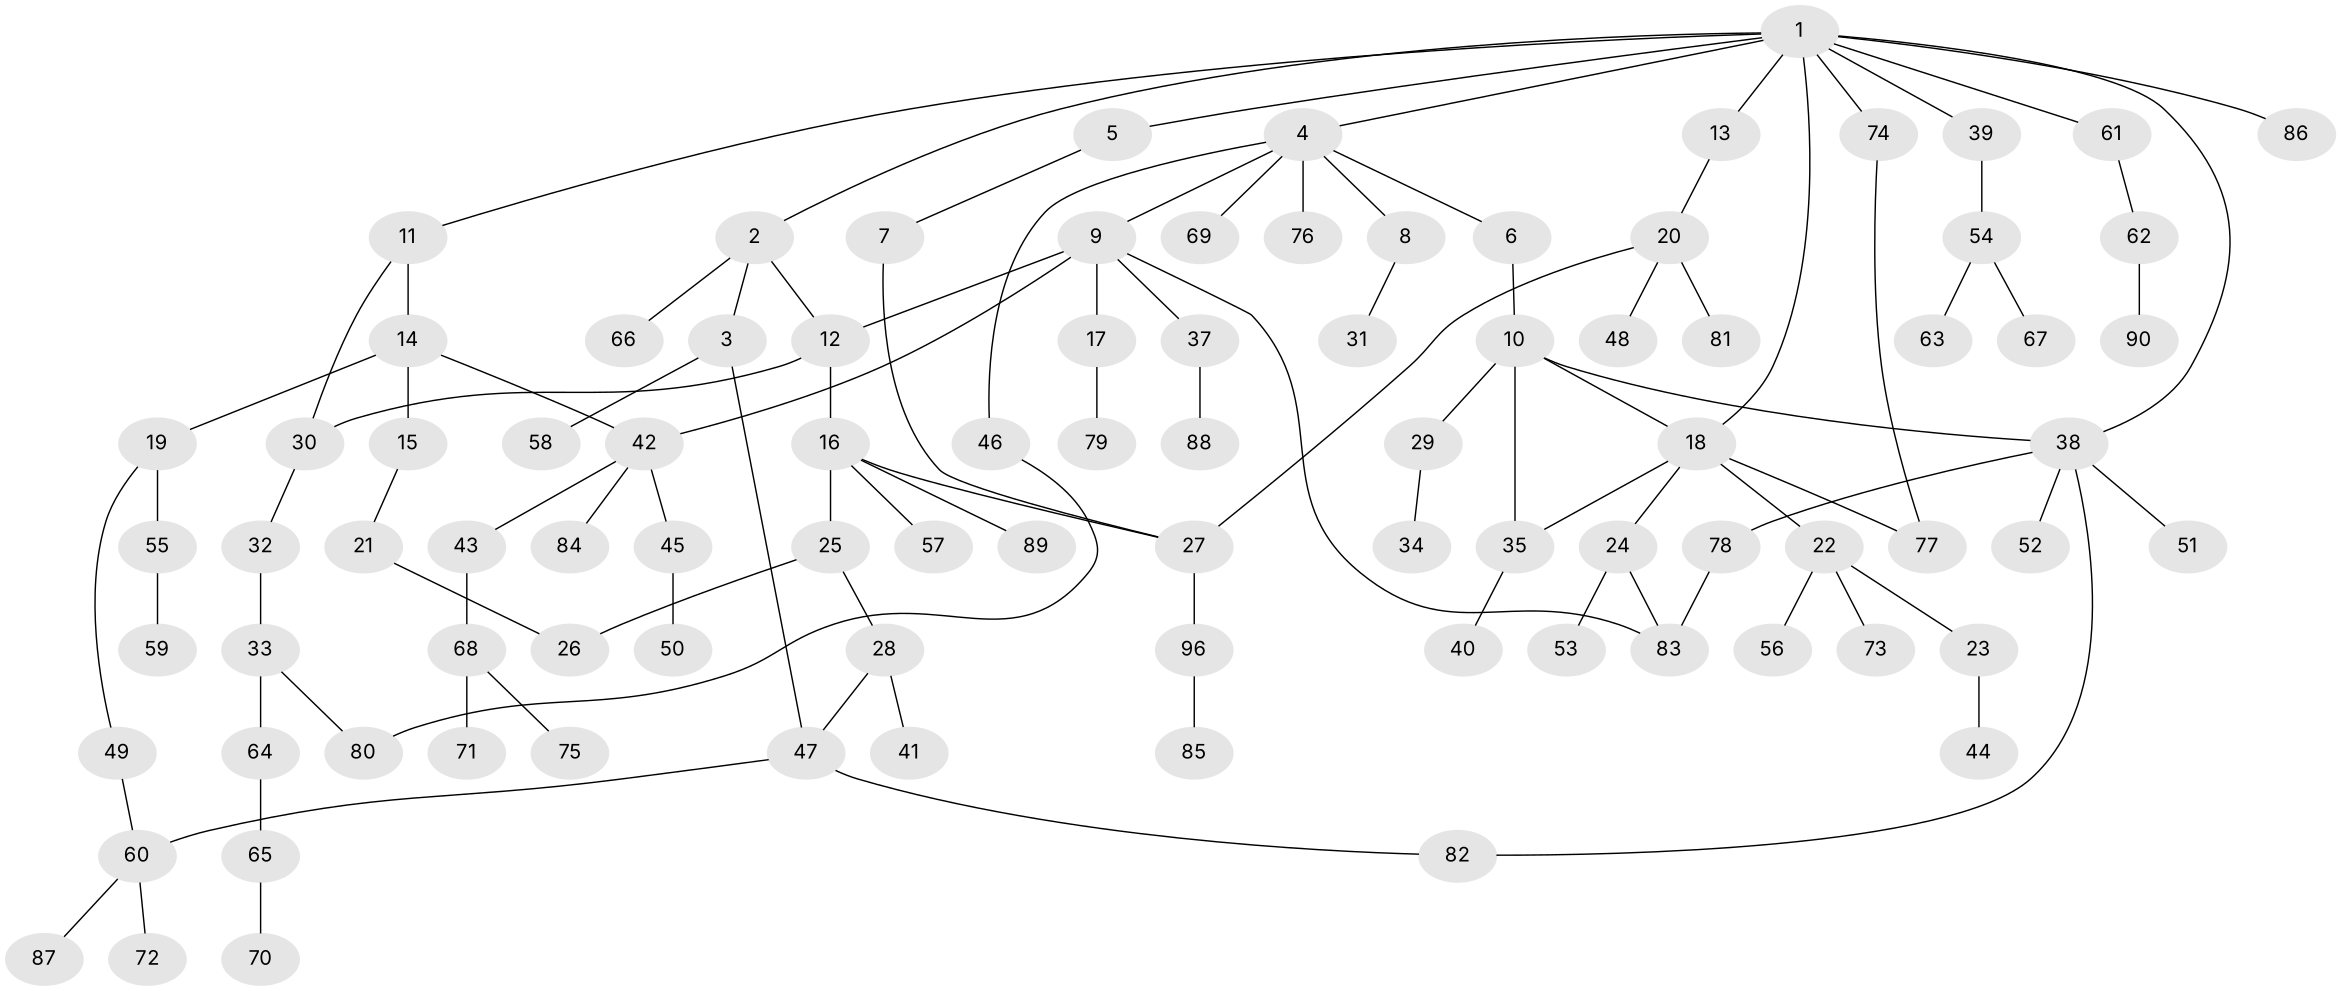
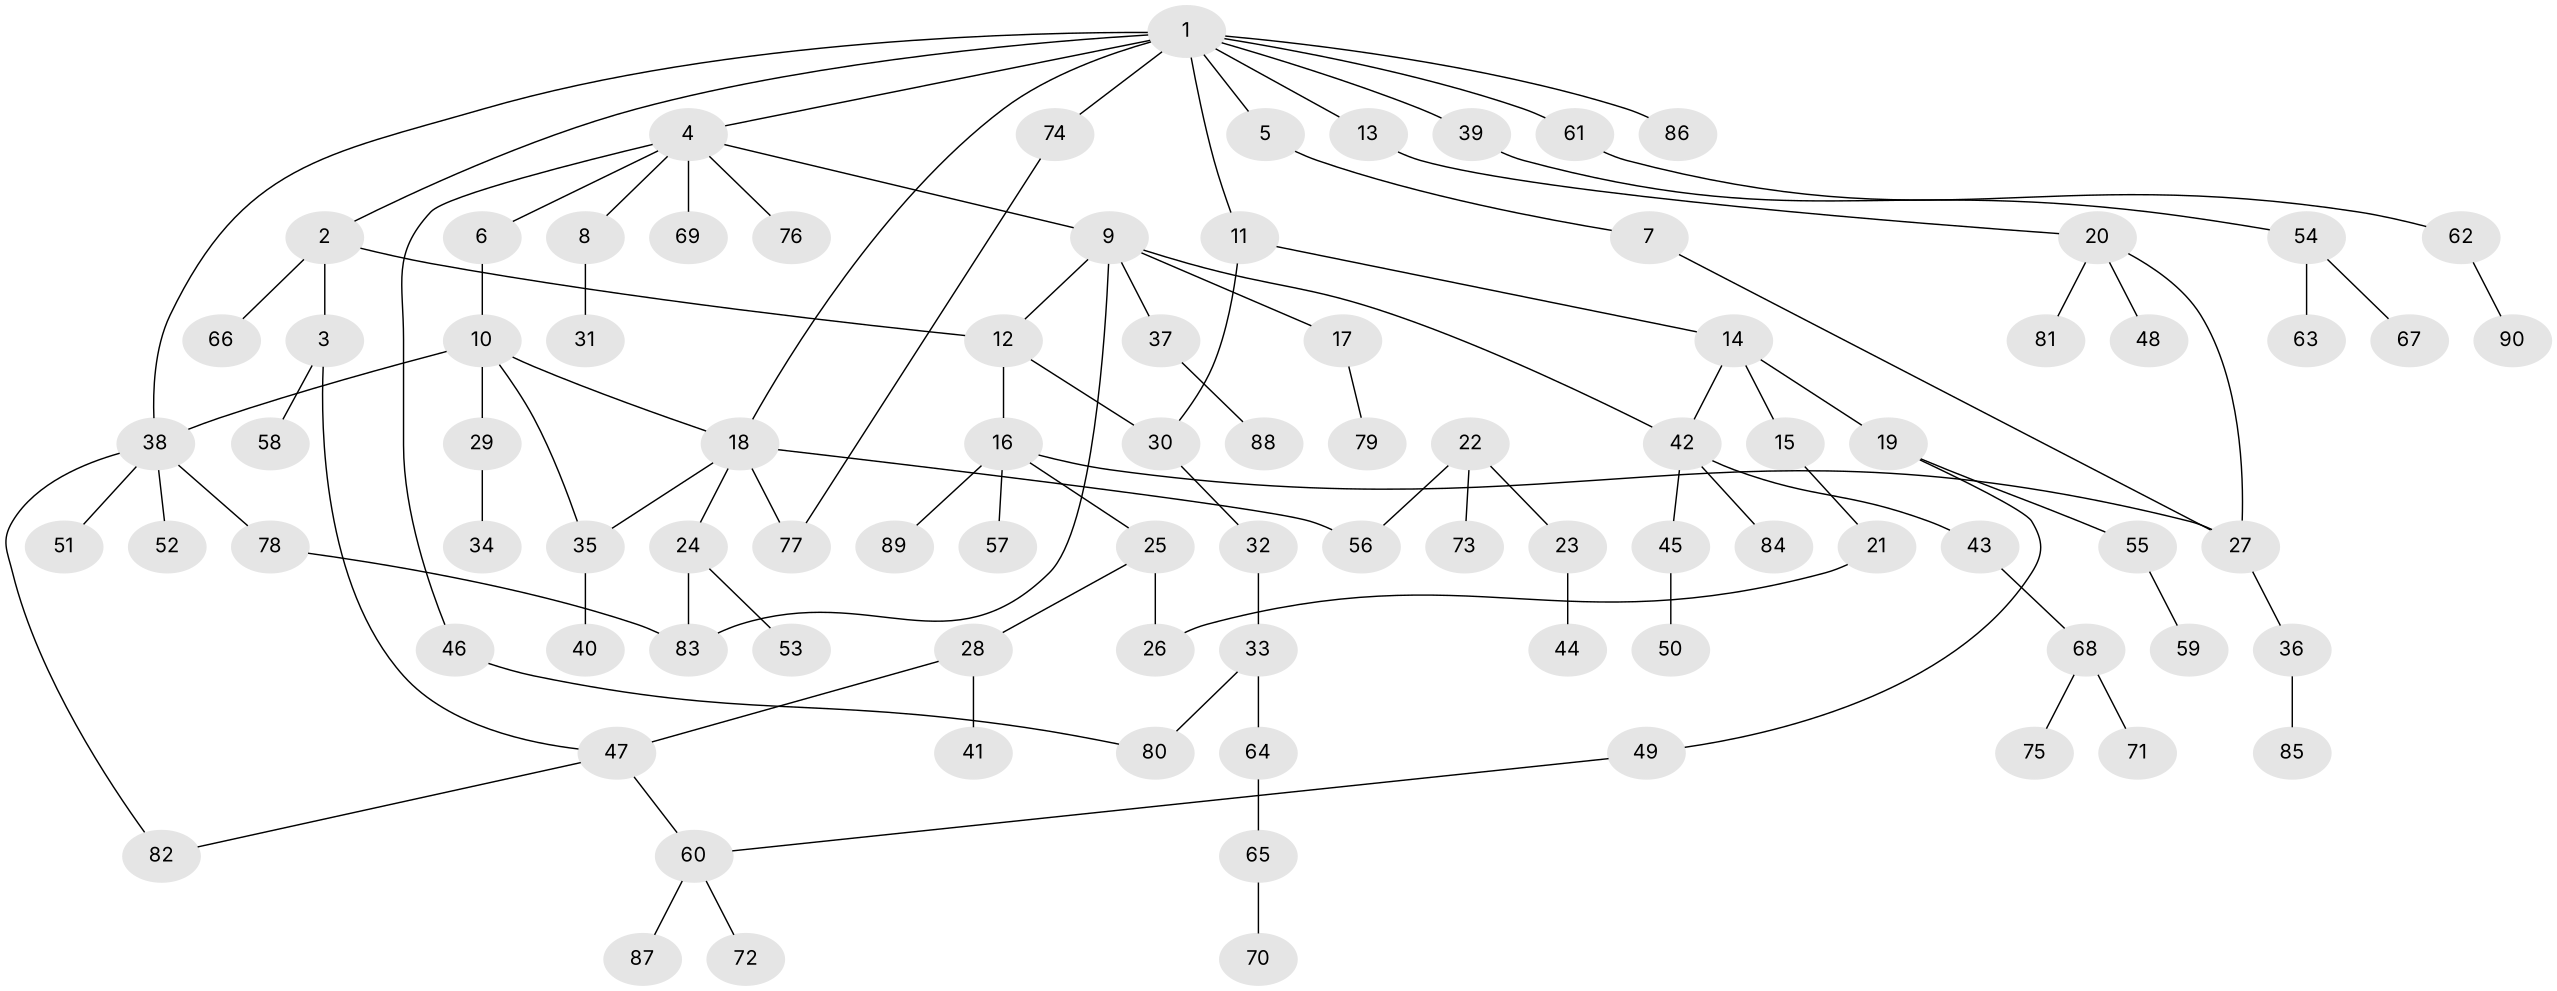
edge "18" -- "22": now "18" -- "56"
node "96": label "96" -> "36"
